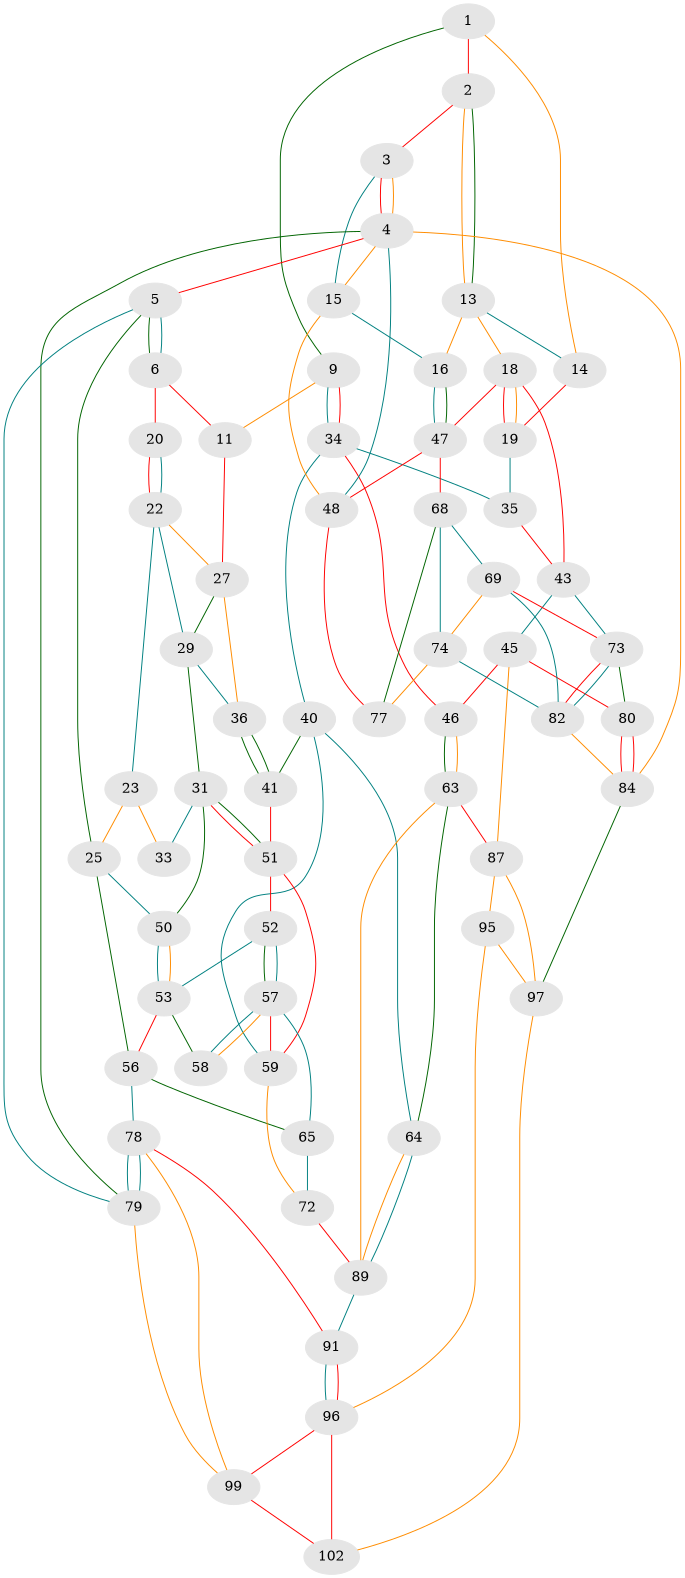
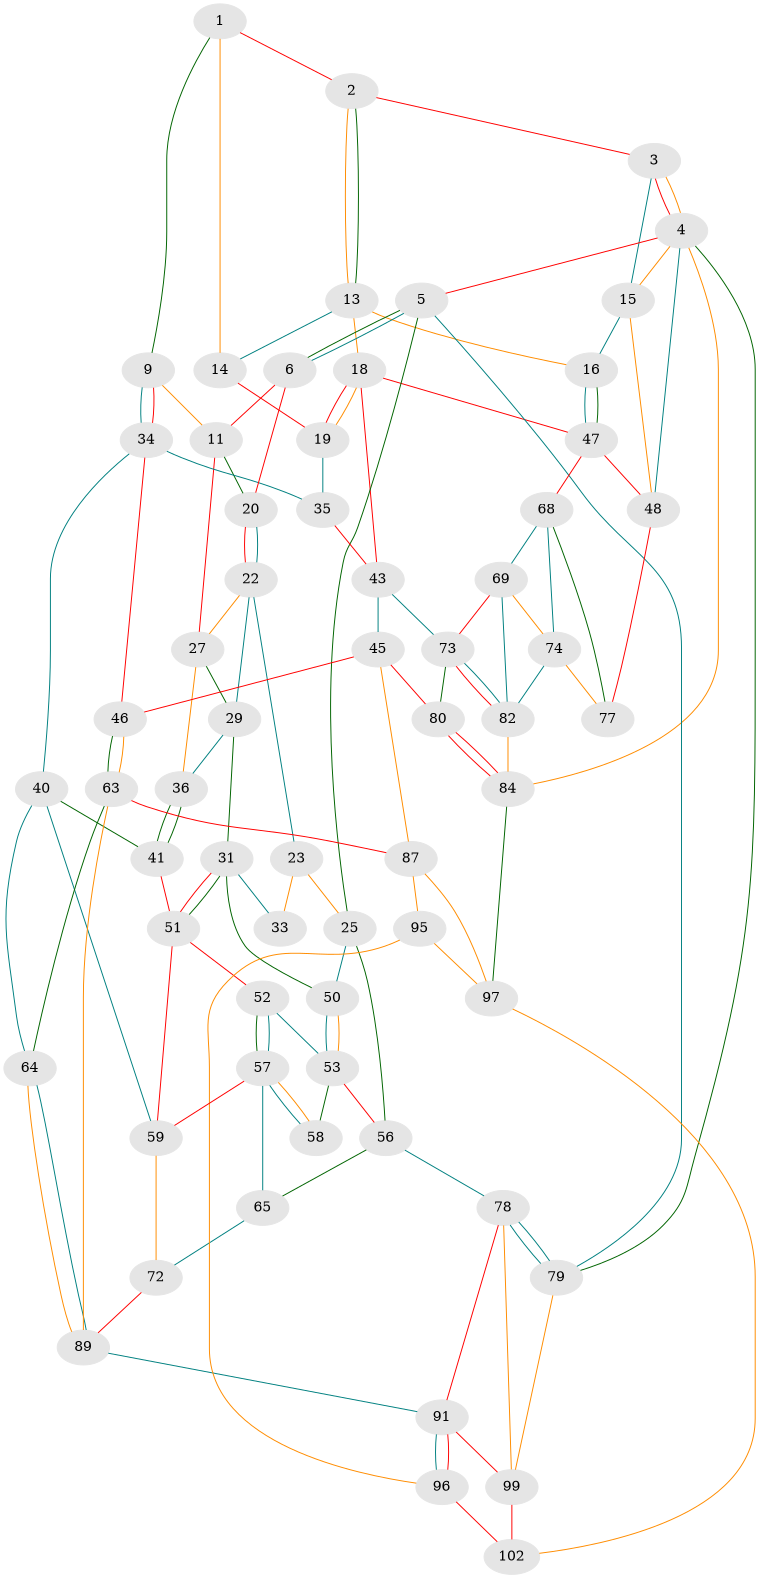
edge "11" -- "20": added
edge "96" -- "99": now "91" -- "99"
